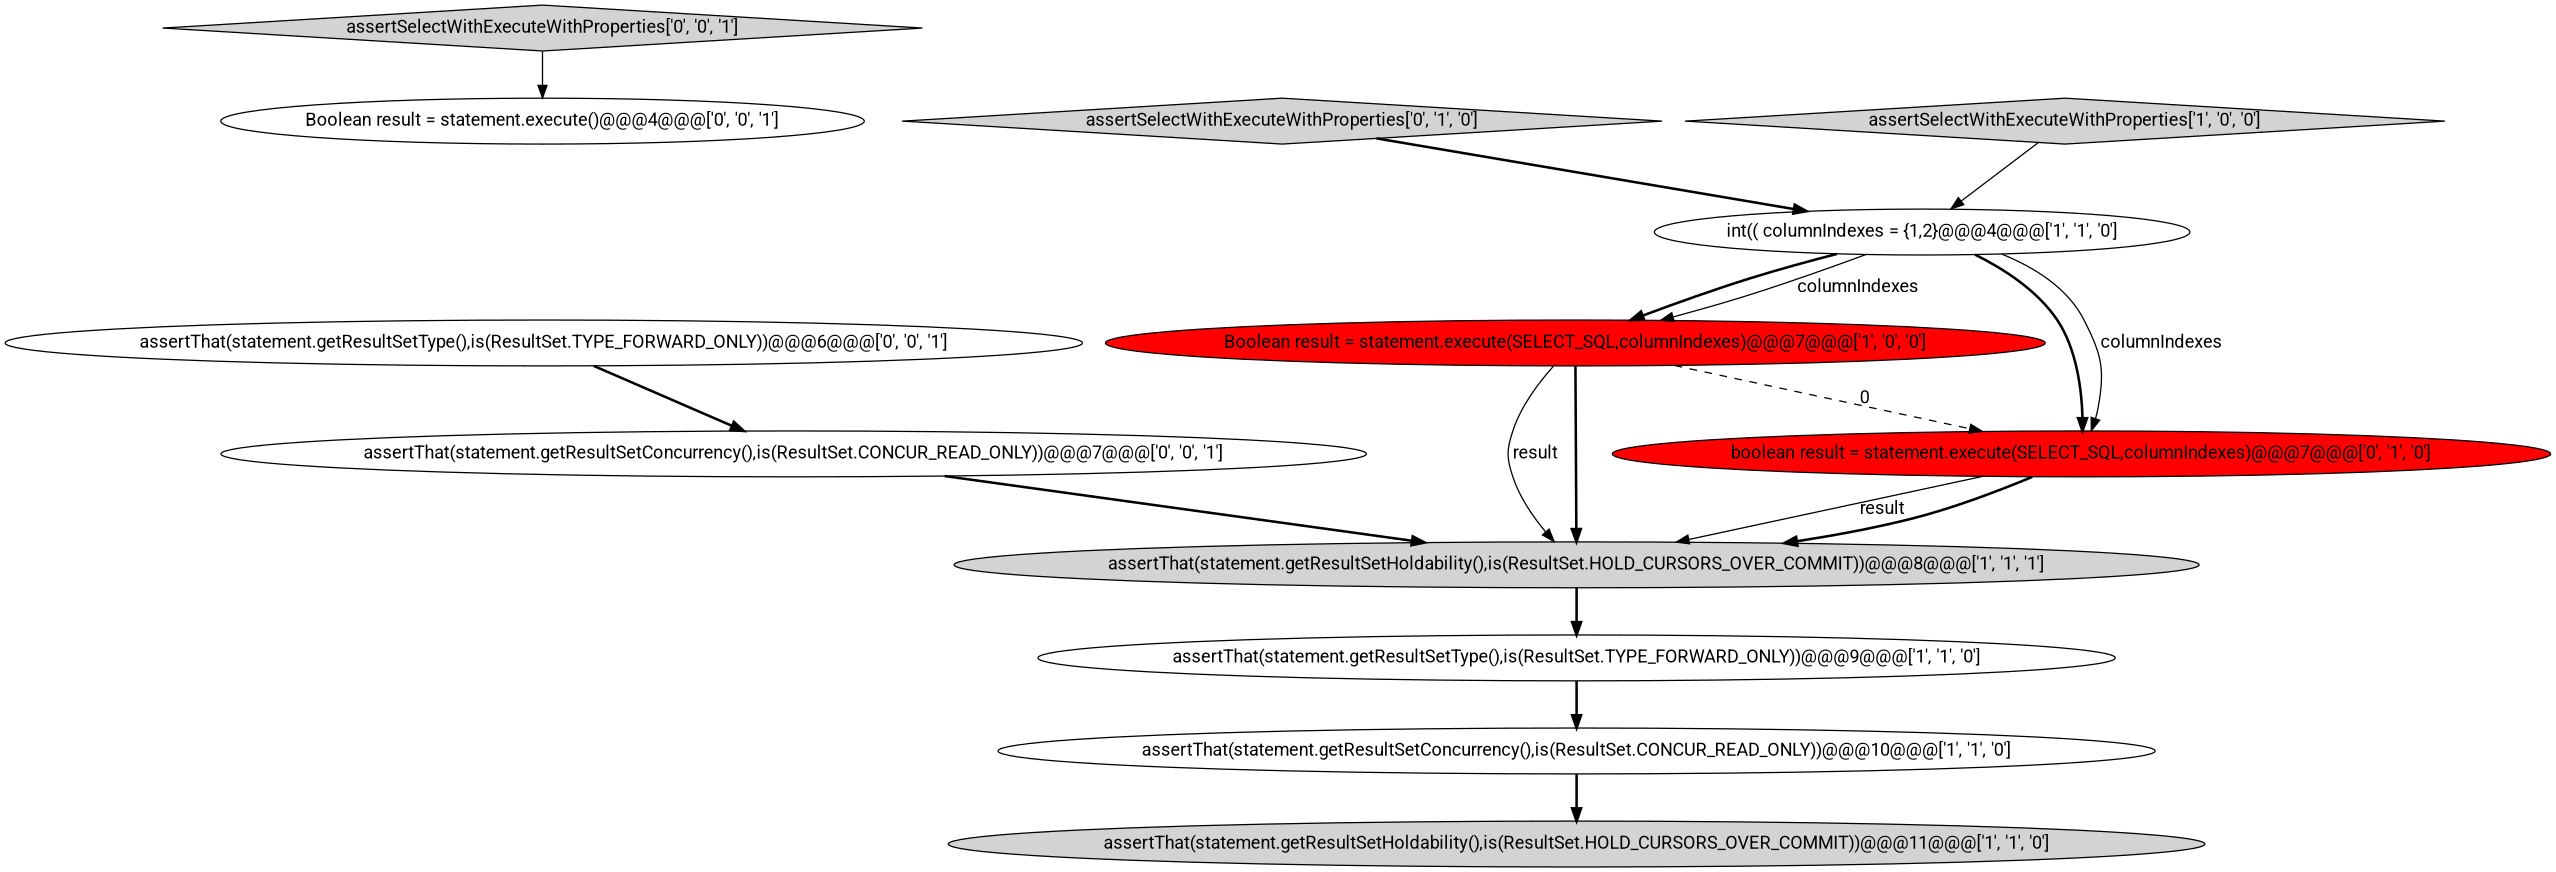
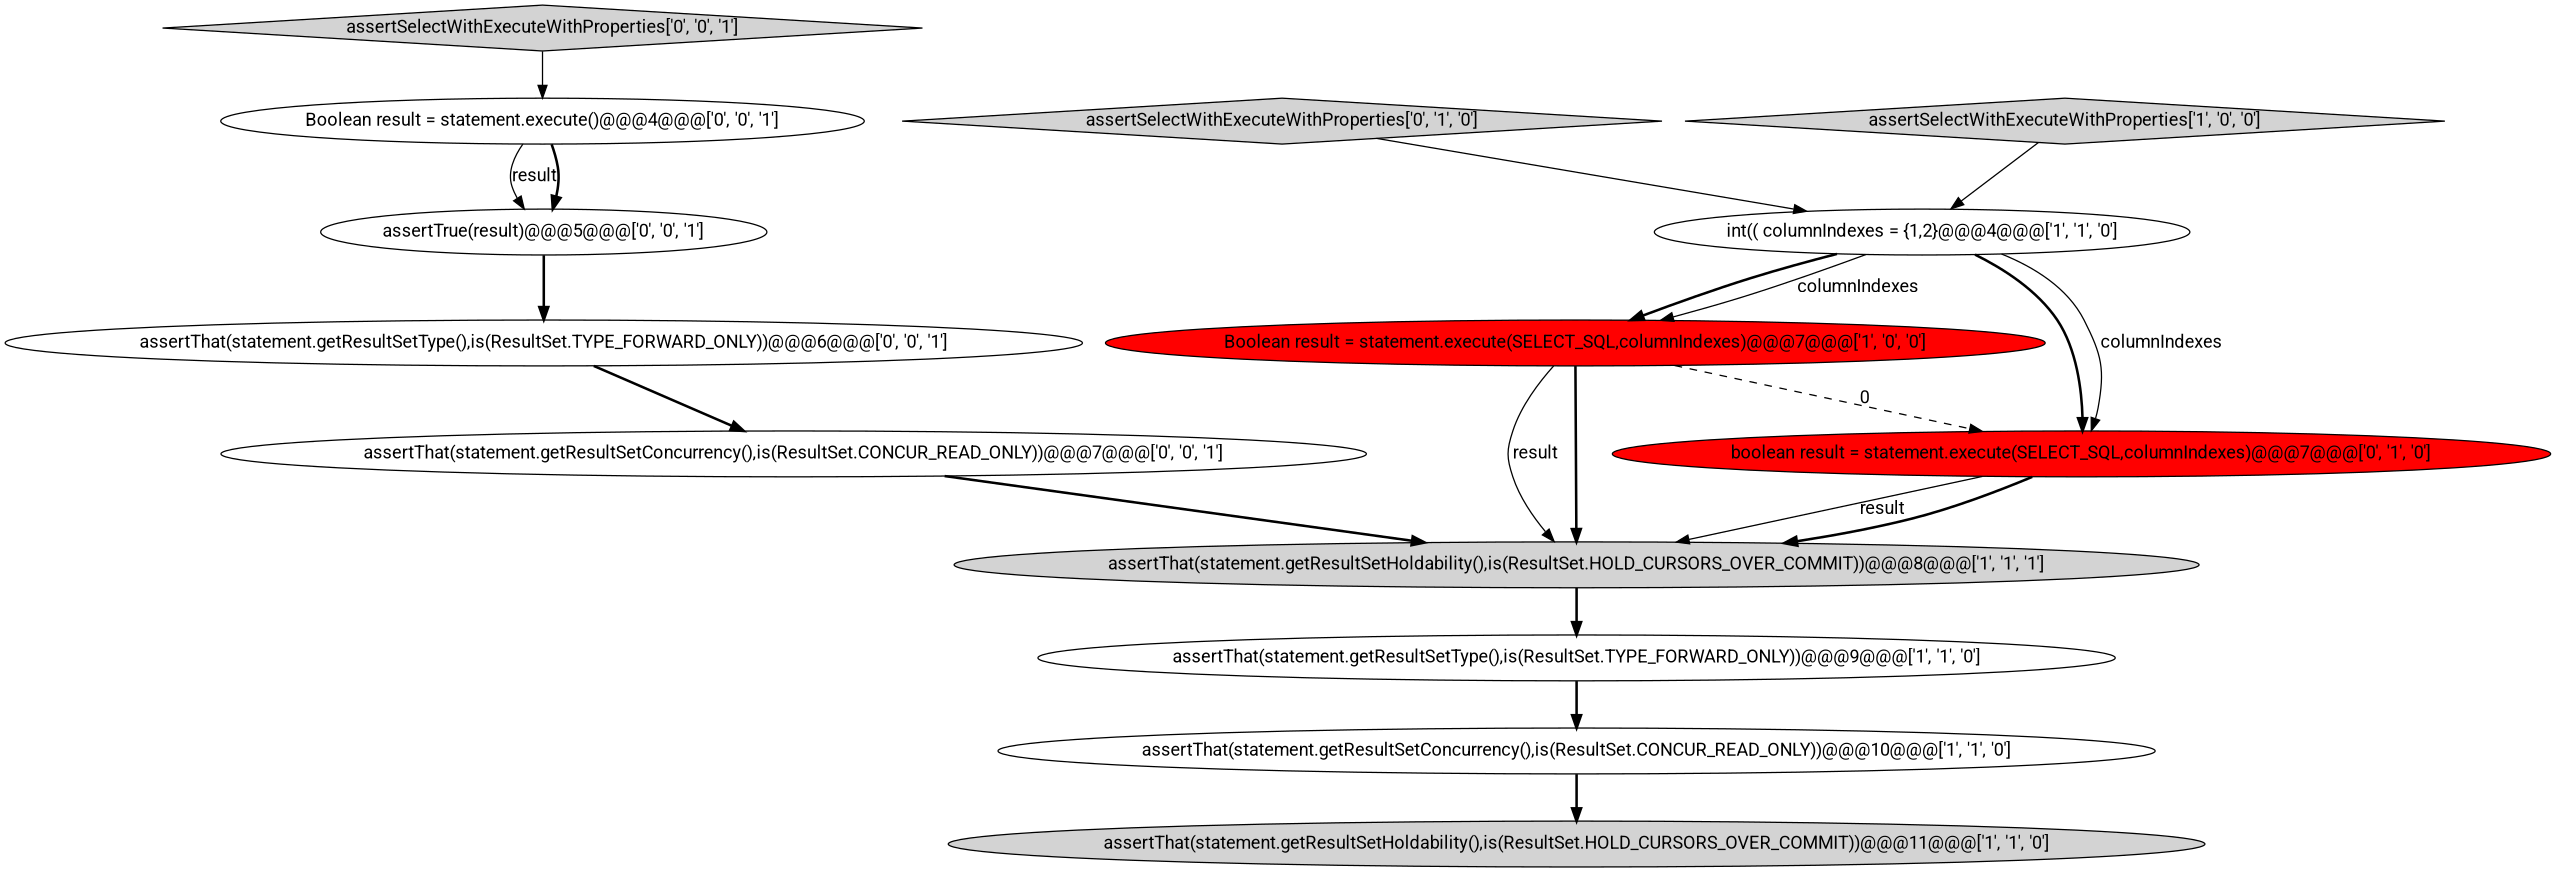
edge "assertSelectWithExecuteWithProperties['0', '1', '0']" -> "int(( columnIndexes = {1,2}@@@4@@@['1', '1', '0']": style bold -> solid
node "assertTrue(result)@@@5@@@['0', '0', '1']": added
